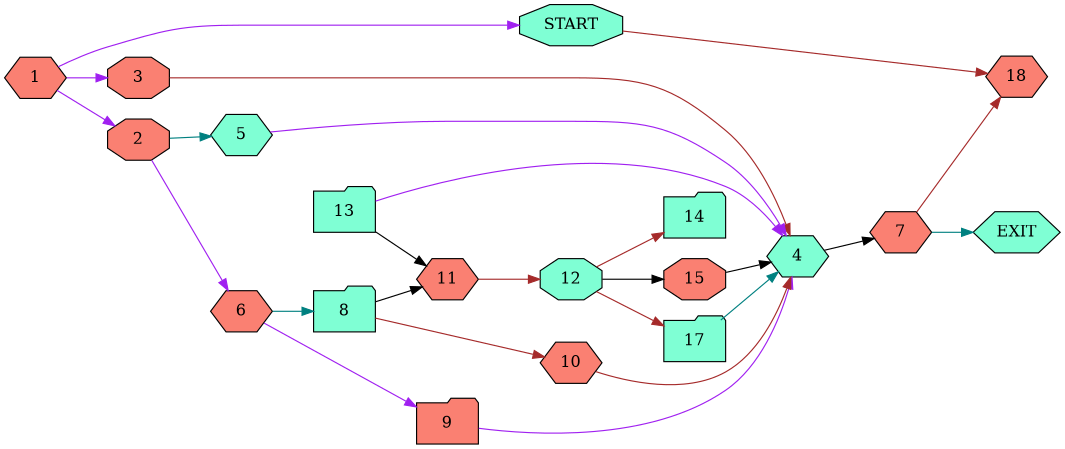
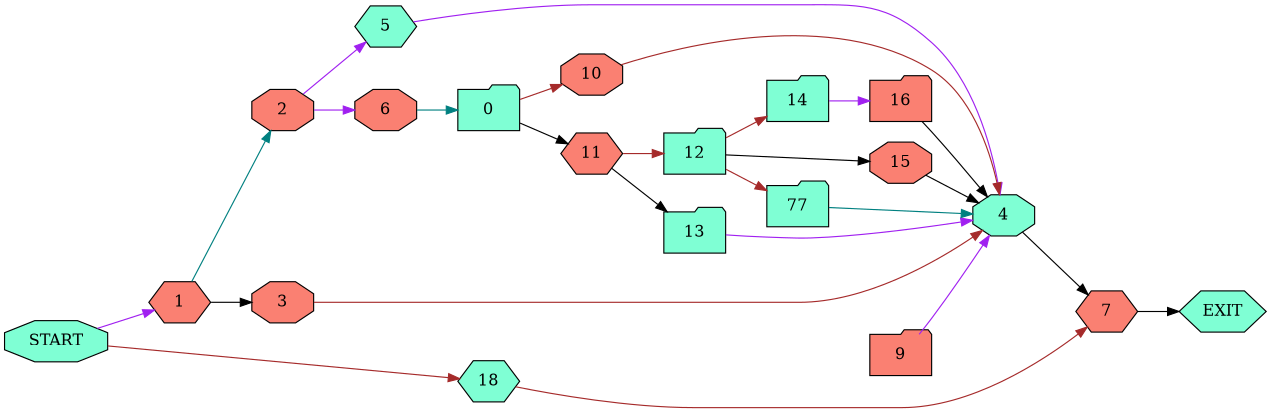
edge "1" -> "START": reversed
node "18": fillcolor salmon -> aquamarine
edge "1" -> "3": color purple -> black
node "16": added
edge "1" -> "2": color purple -> teal
edge "2" -> "5": color teal -> purple
edge "7" -> "18": reversed
edge "7" -> "EXIT": color teal -> black
edge "13" -> "11": reversed
node "4": shape hexagon -> octagon
node "12": shape octagon -> folder
node "6": shape hexagon -> octagon
node "8": label "8" -> "0"
node "17": label "17" -> "77"
edge "6" -> "9": removed
node "10": shape hexagon -> octagon
